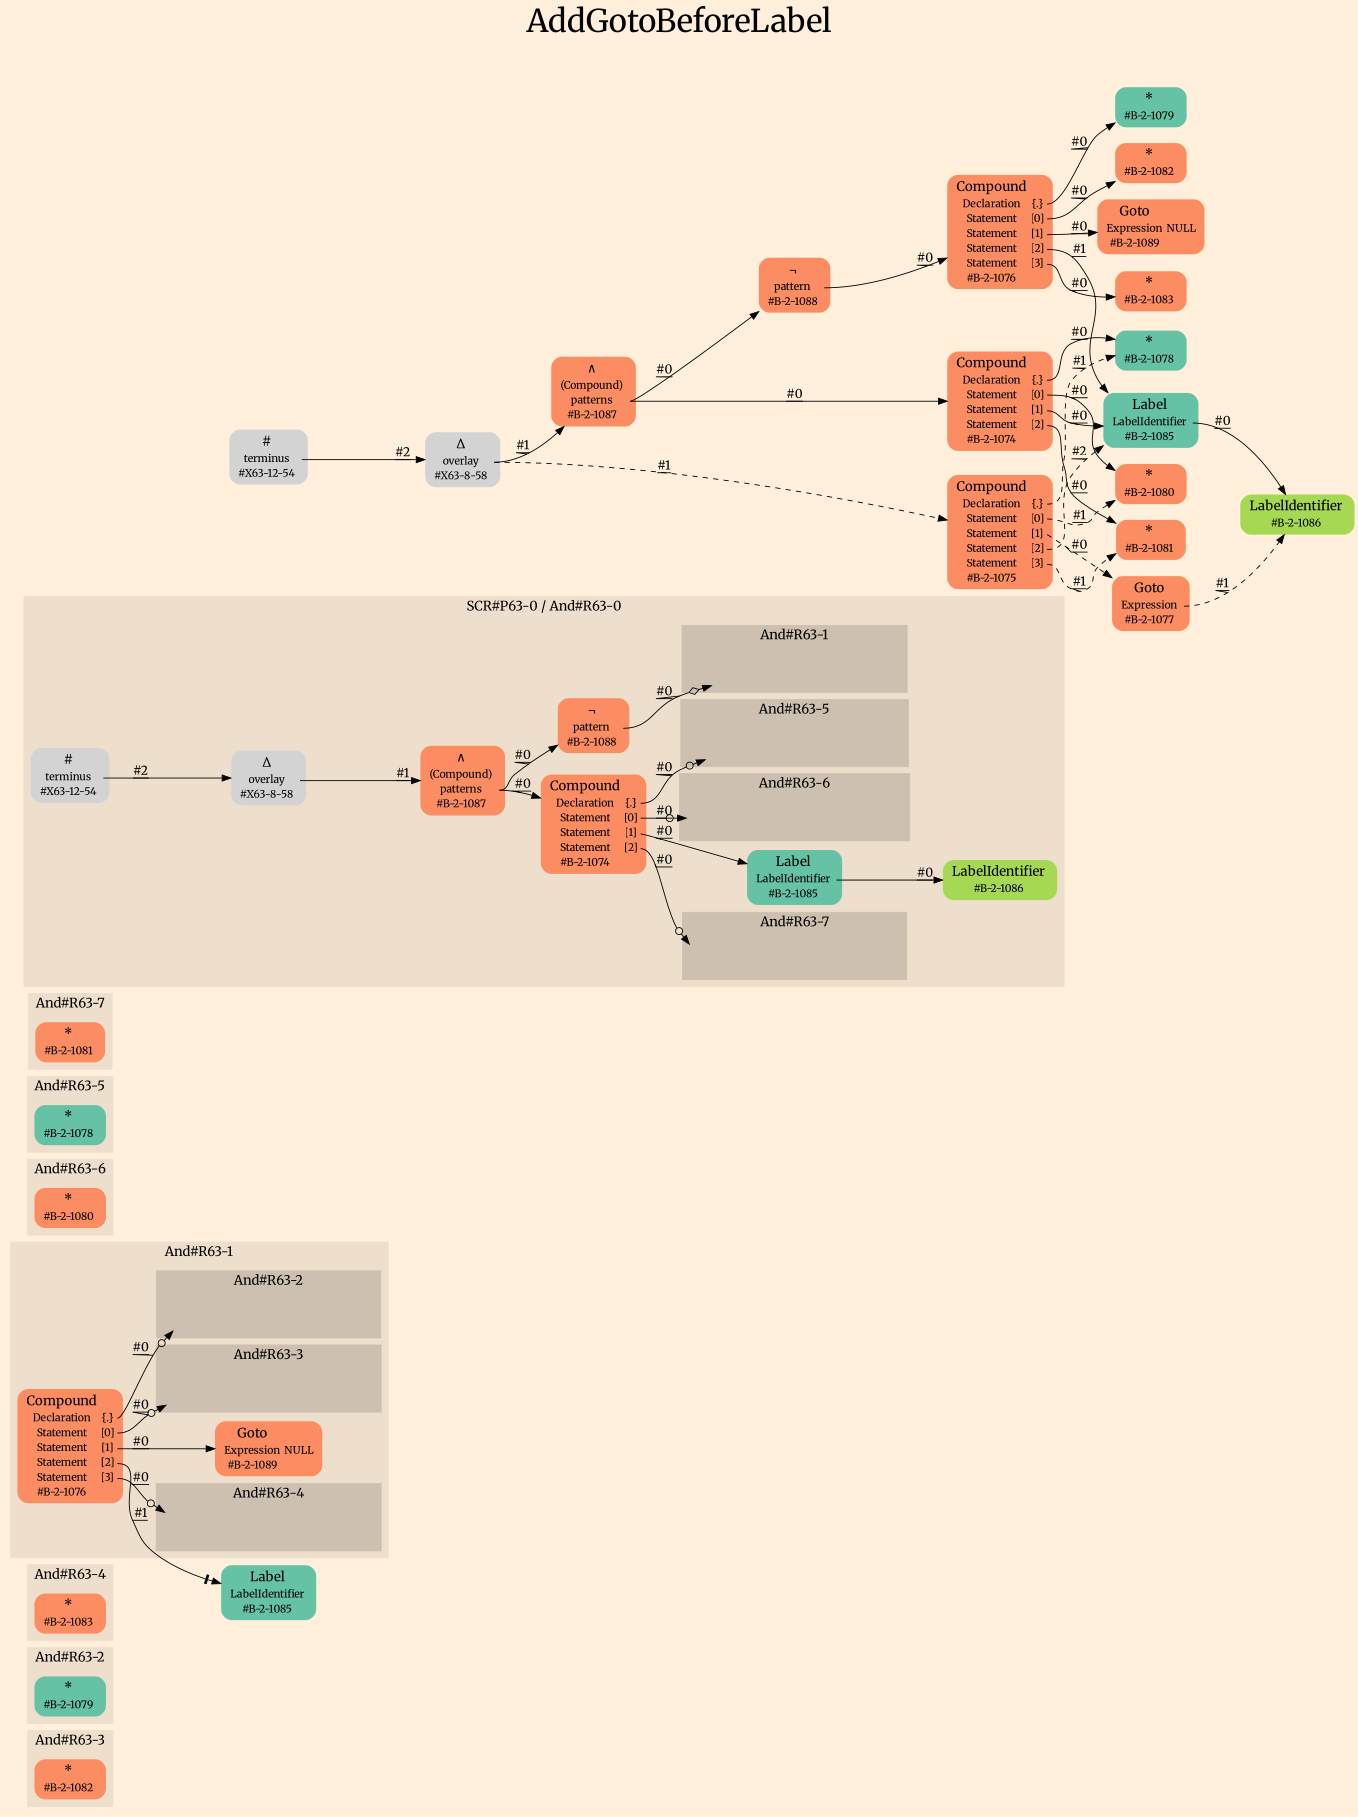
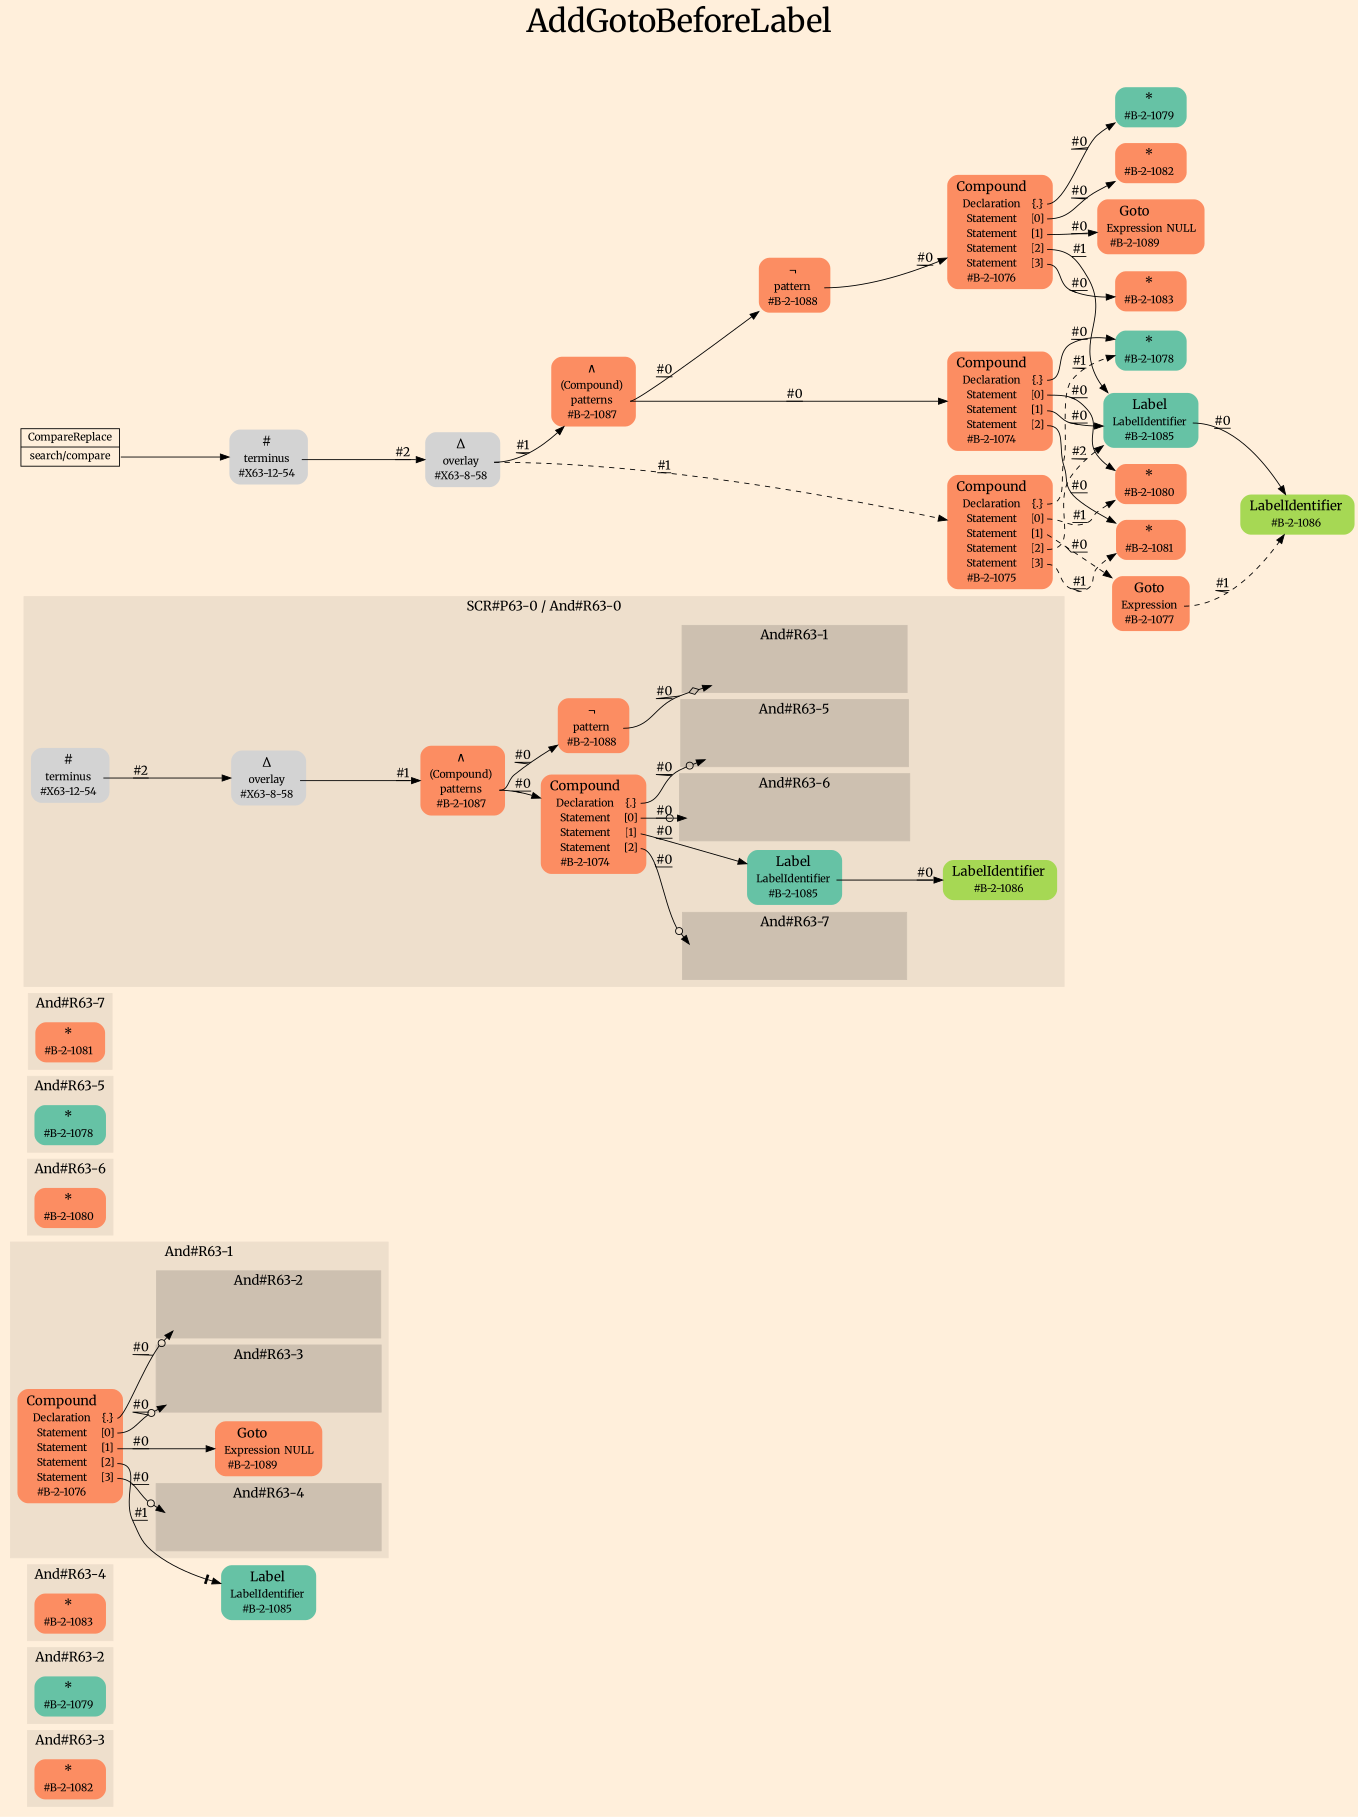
node "CompareReplace": added
